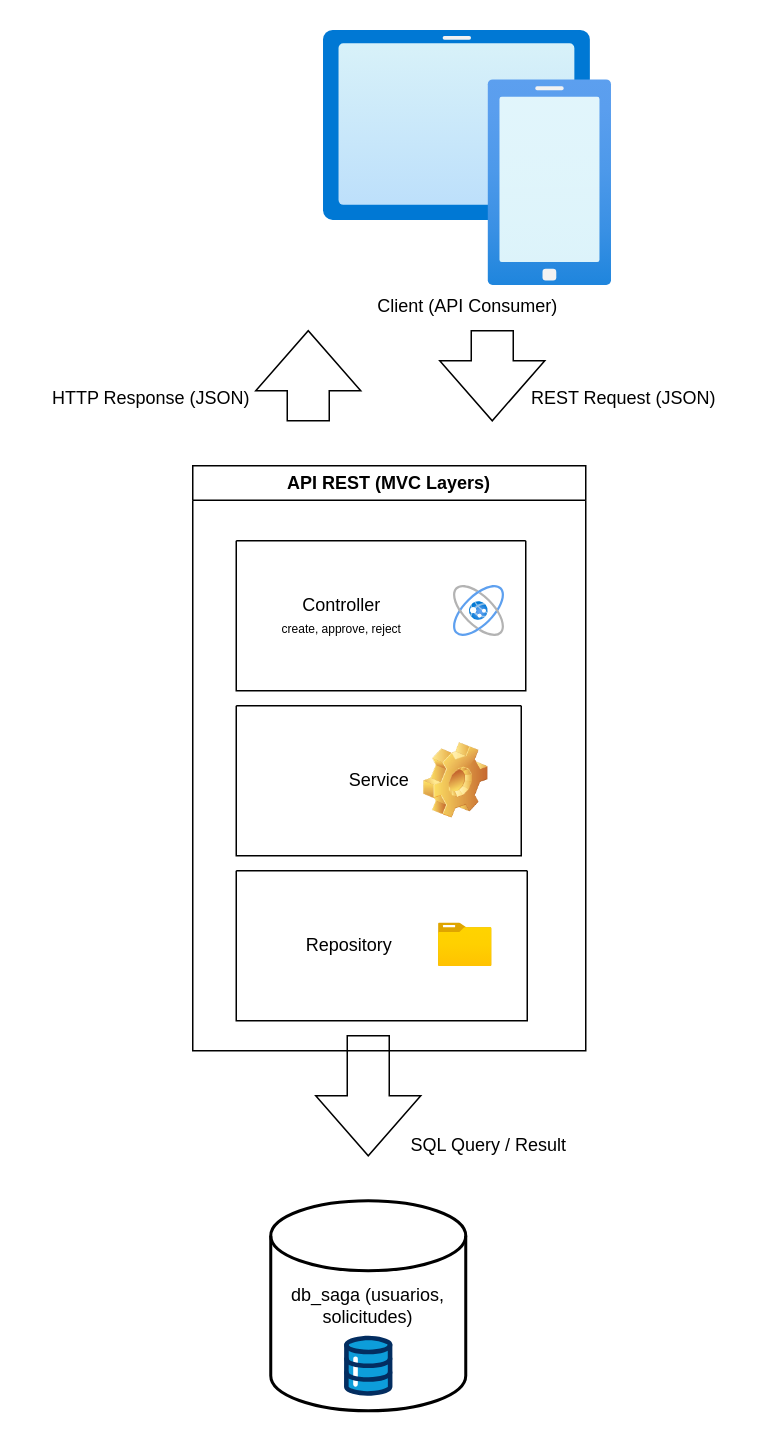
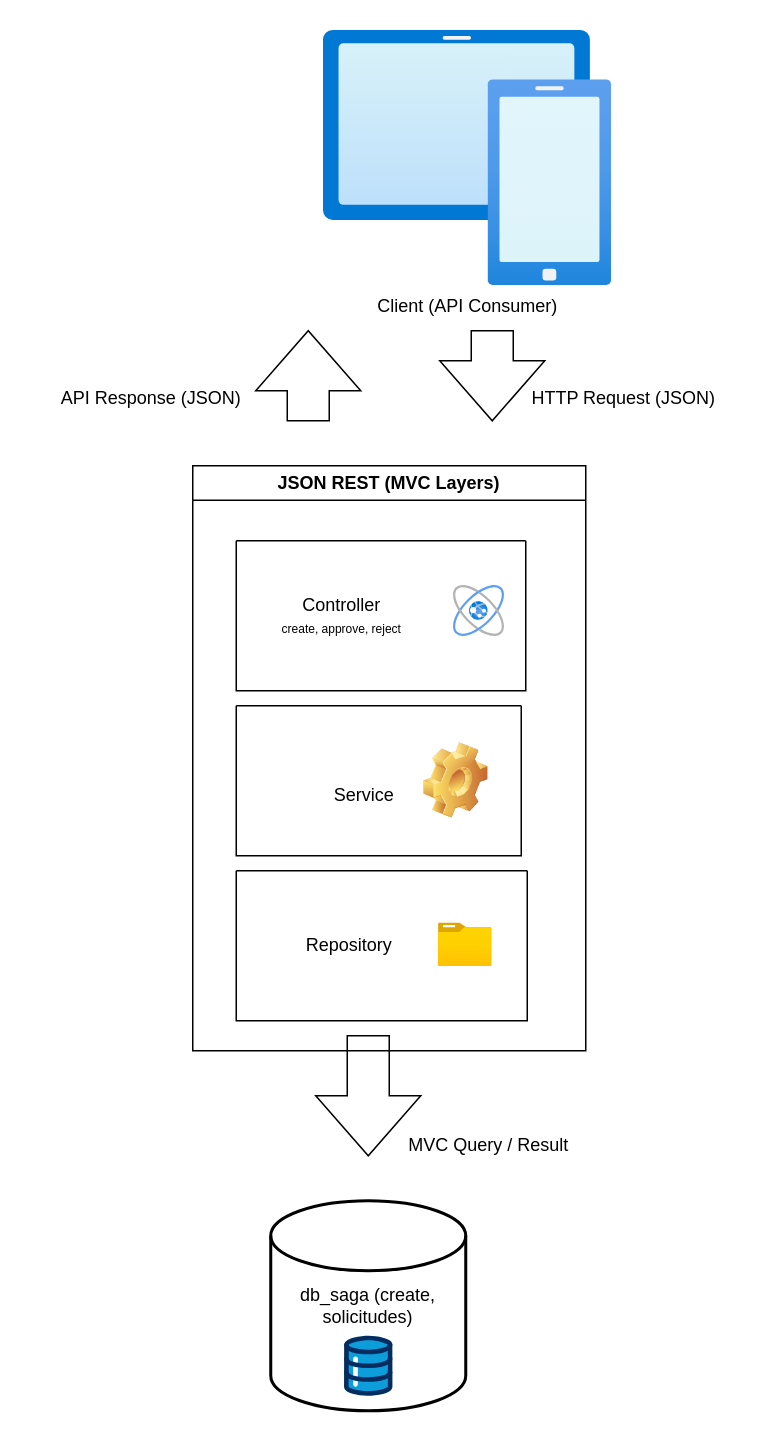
node "HTTP Response (JSON)": label "HTTP Response (JSON)" -> "API Response (JSON)"
node "REST Request (JSON)": label "REST Request (JSON)" -> "HTTP Request (JSON)"
node "API REST (MVC Layers)": label "API REST (MVC Layers)" -> "JSON REST (MVC Layers)"
node "Service": moved (379, 781) -> (364, 796)
node "SQL Query / Result": label "SQL Query / Result" -> "MVC Query / Result"
node "db_saga (usuarios, solicitudes)": label "db_saga (usuarios, solicitudes)" -> "db_saga (create, solicitudes)"
